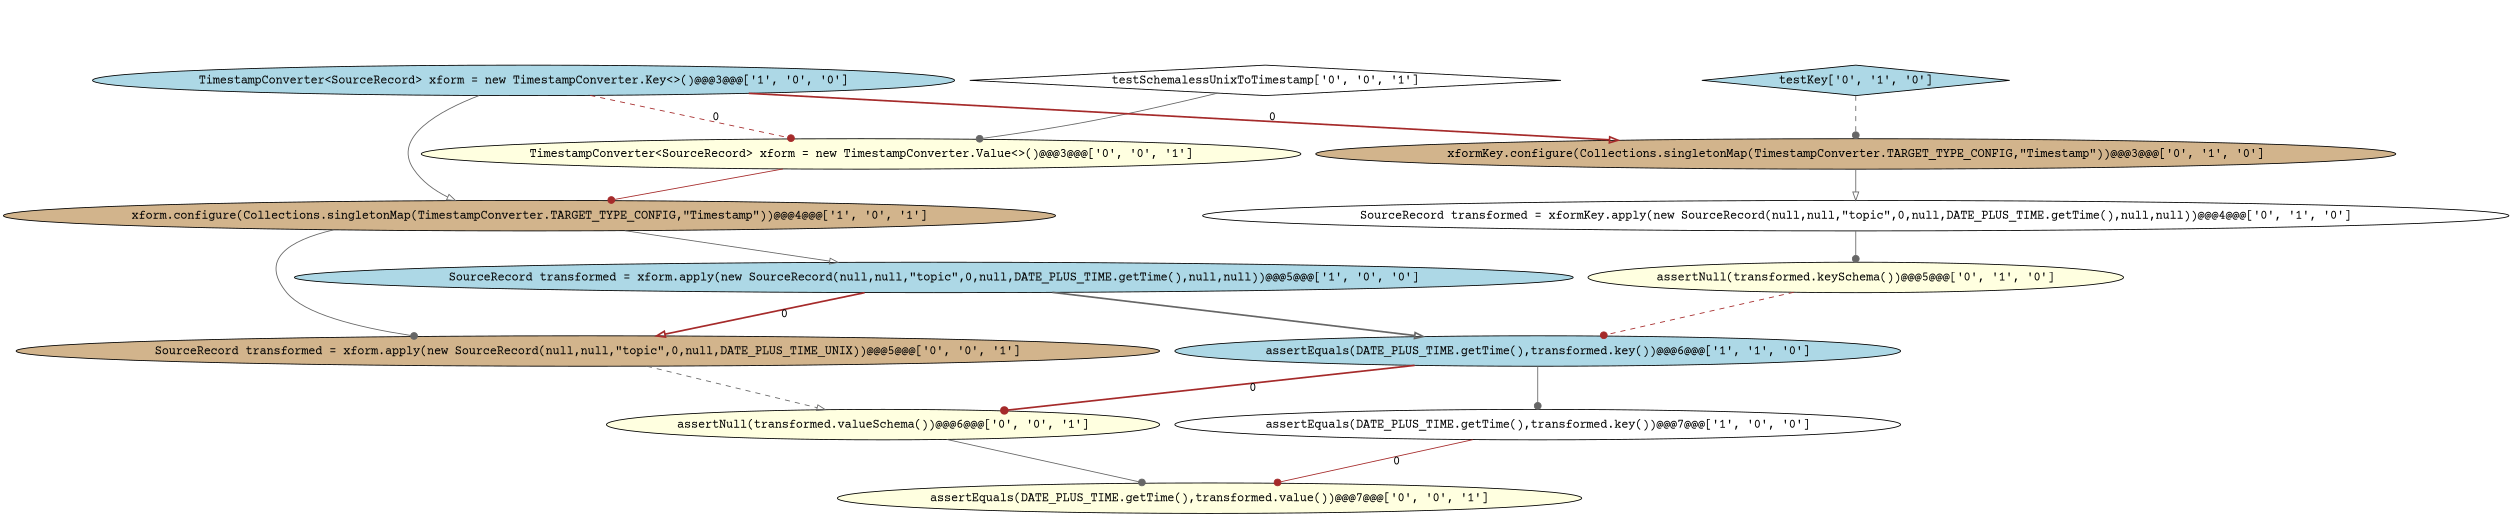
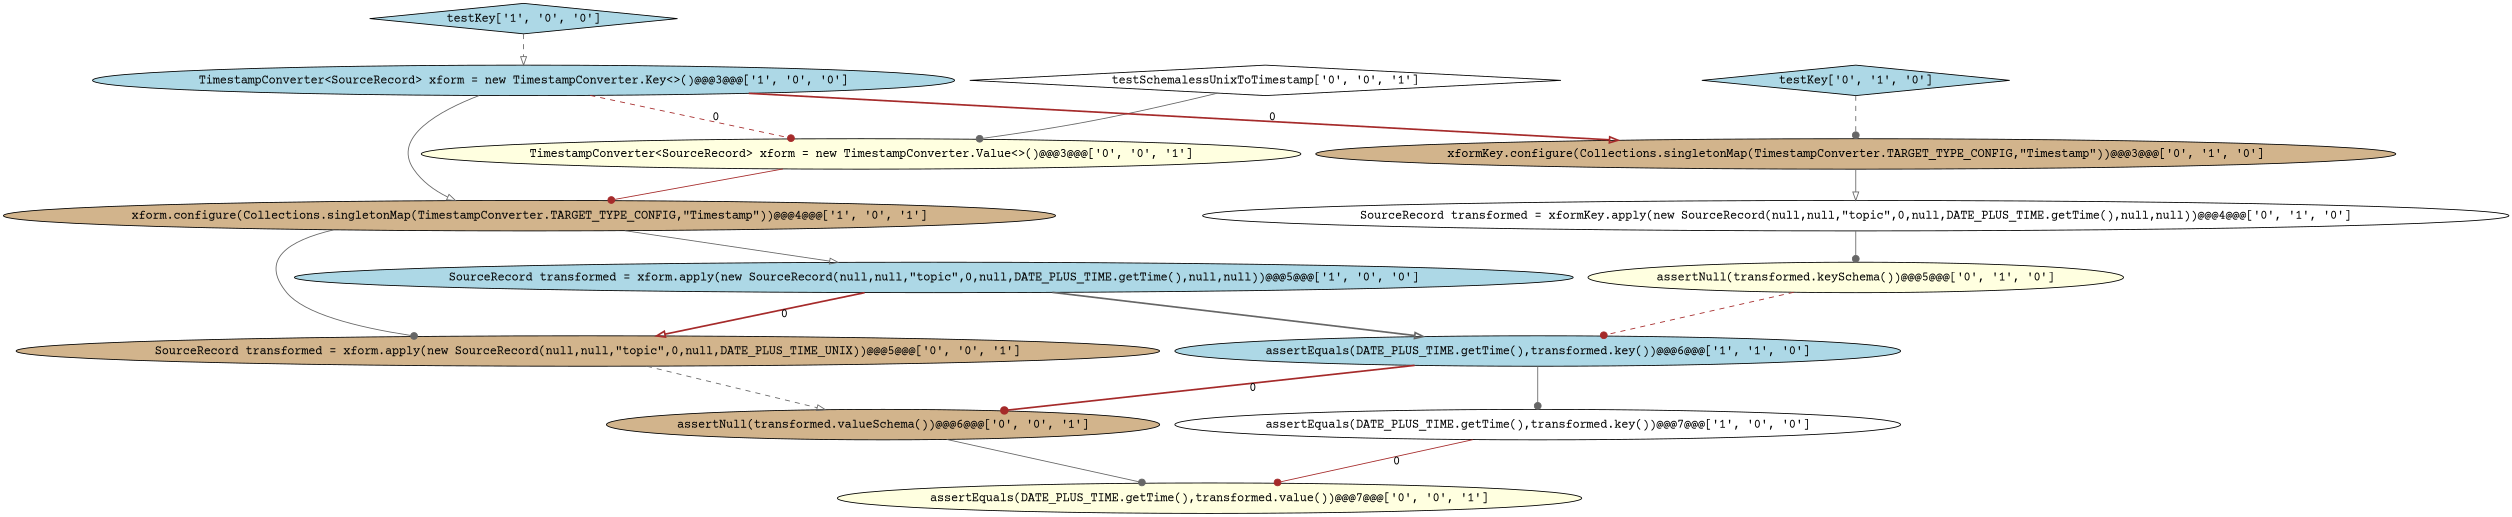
node "testKey['1', '0', '0']": added
node "assertNull(transformed.valueSchema())@@@6@@@['0', '0', '1']": fillcolor lightyellow -> tan
